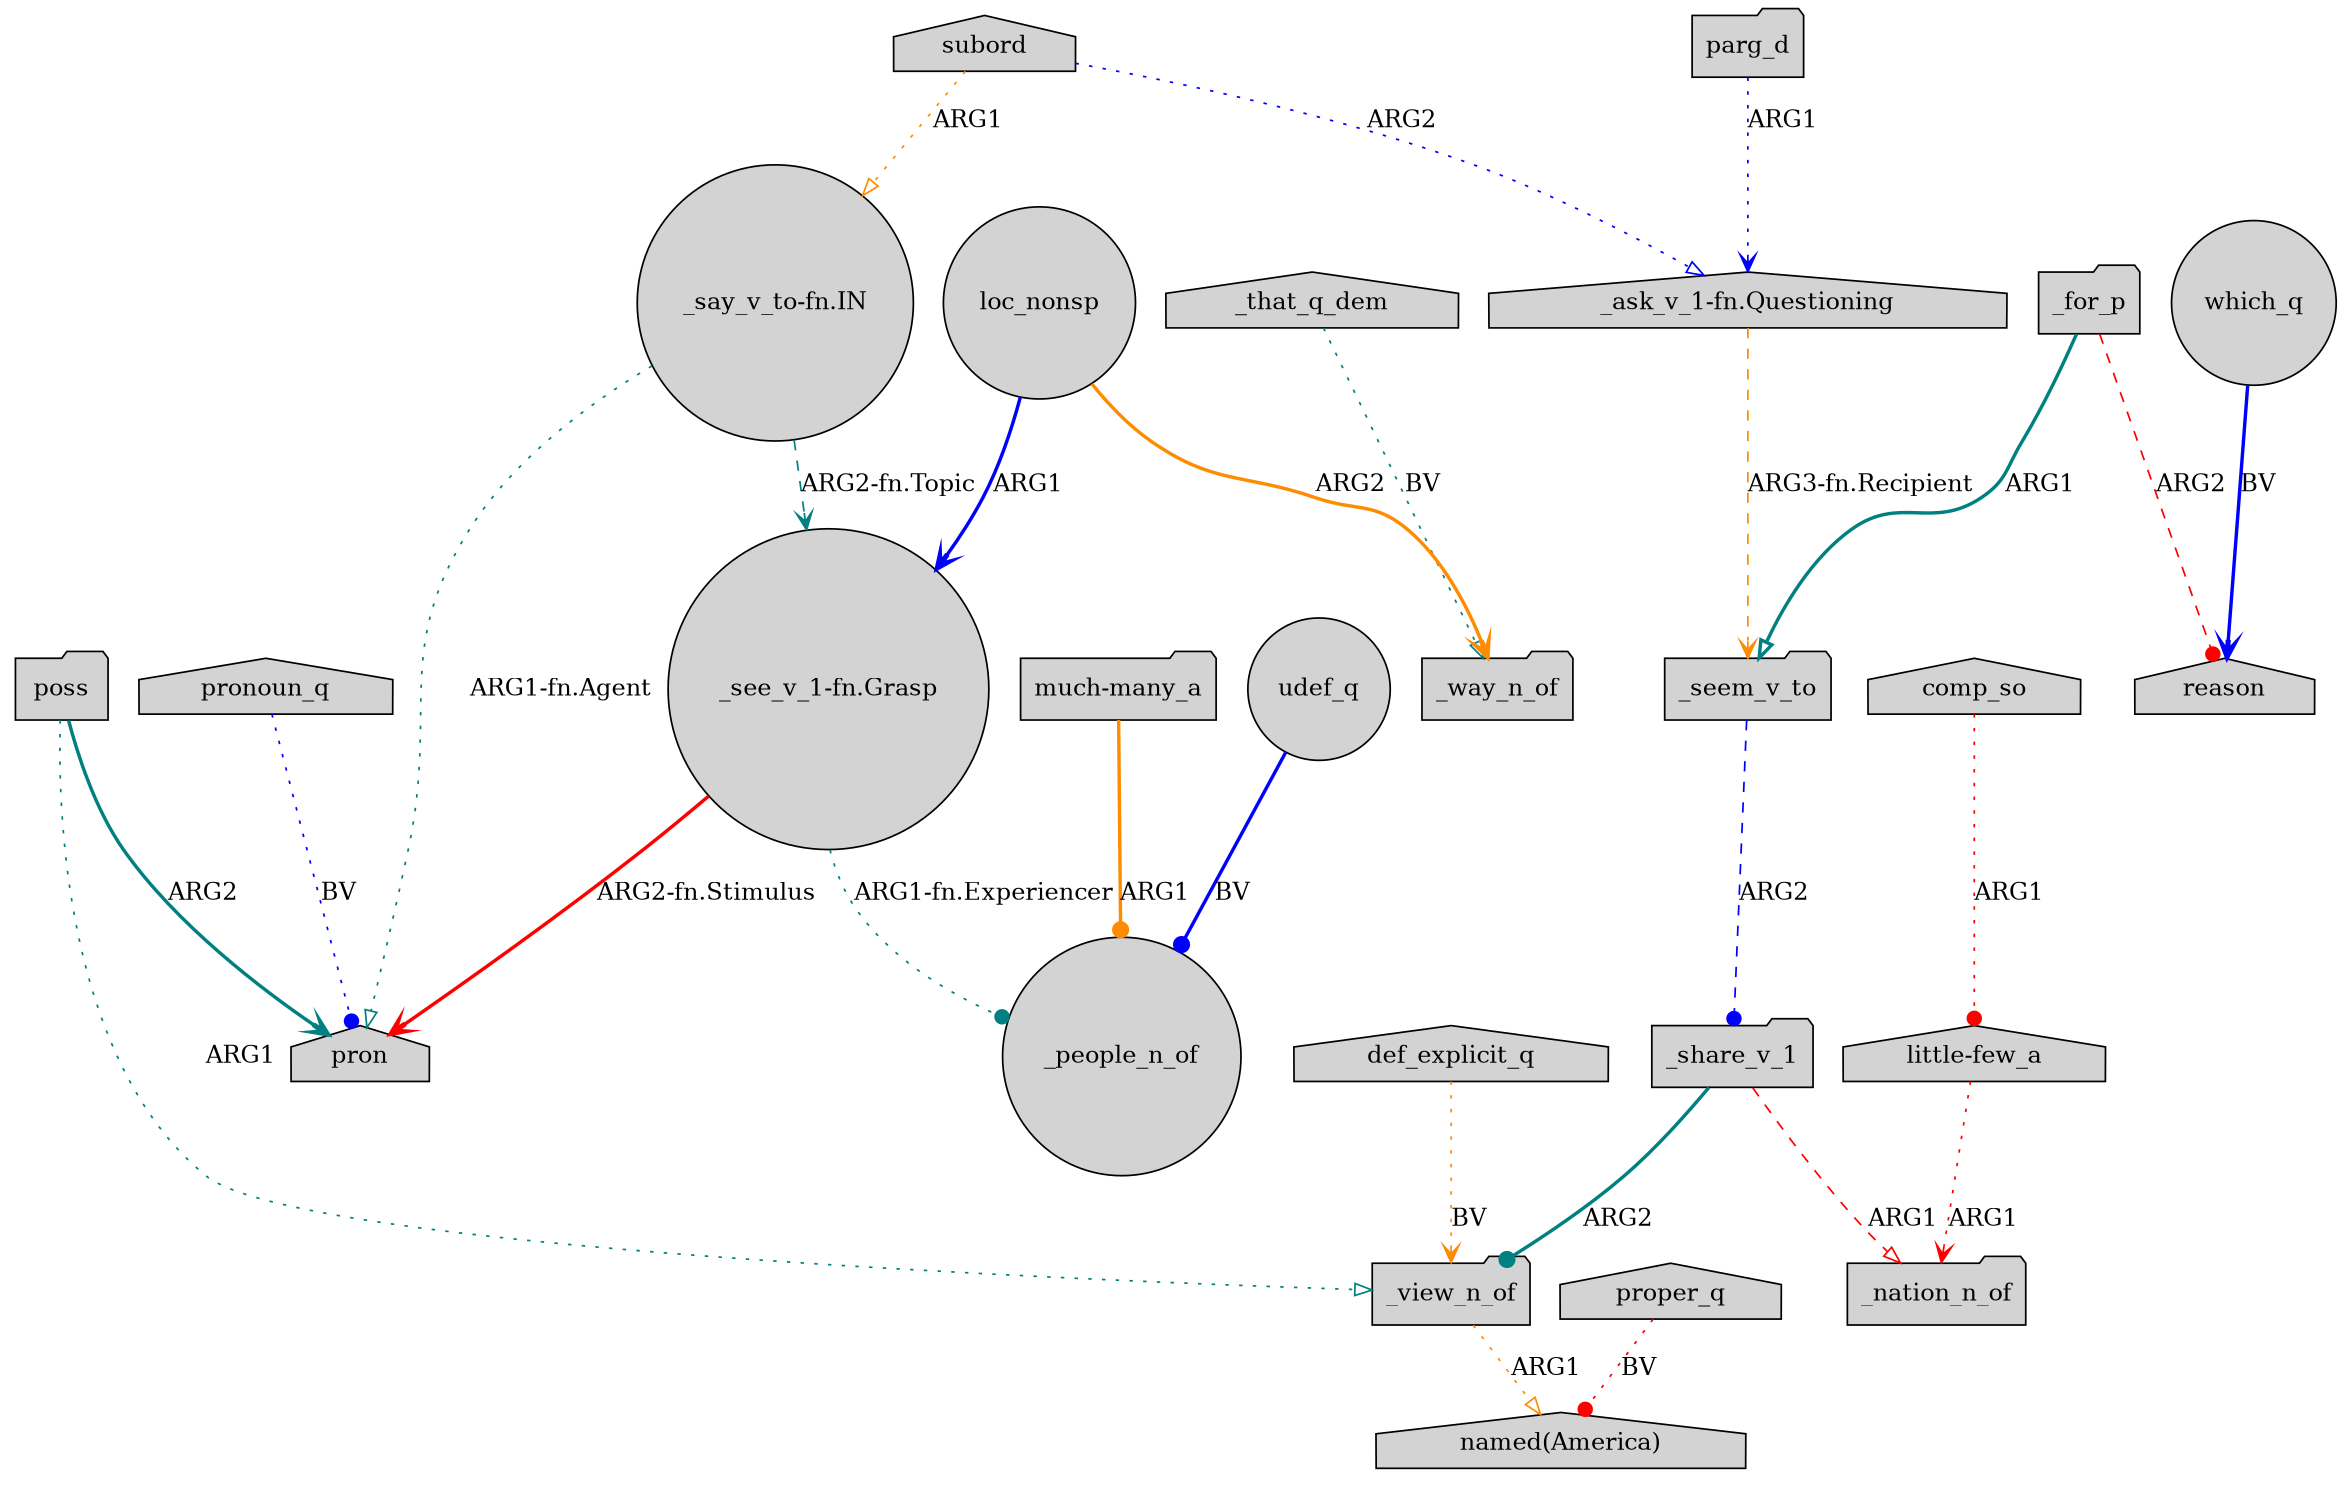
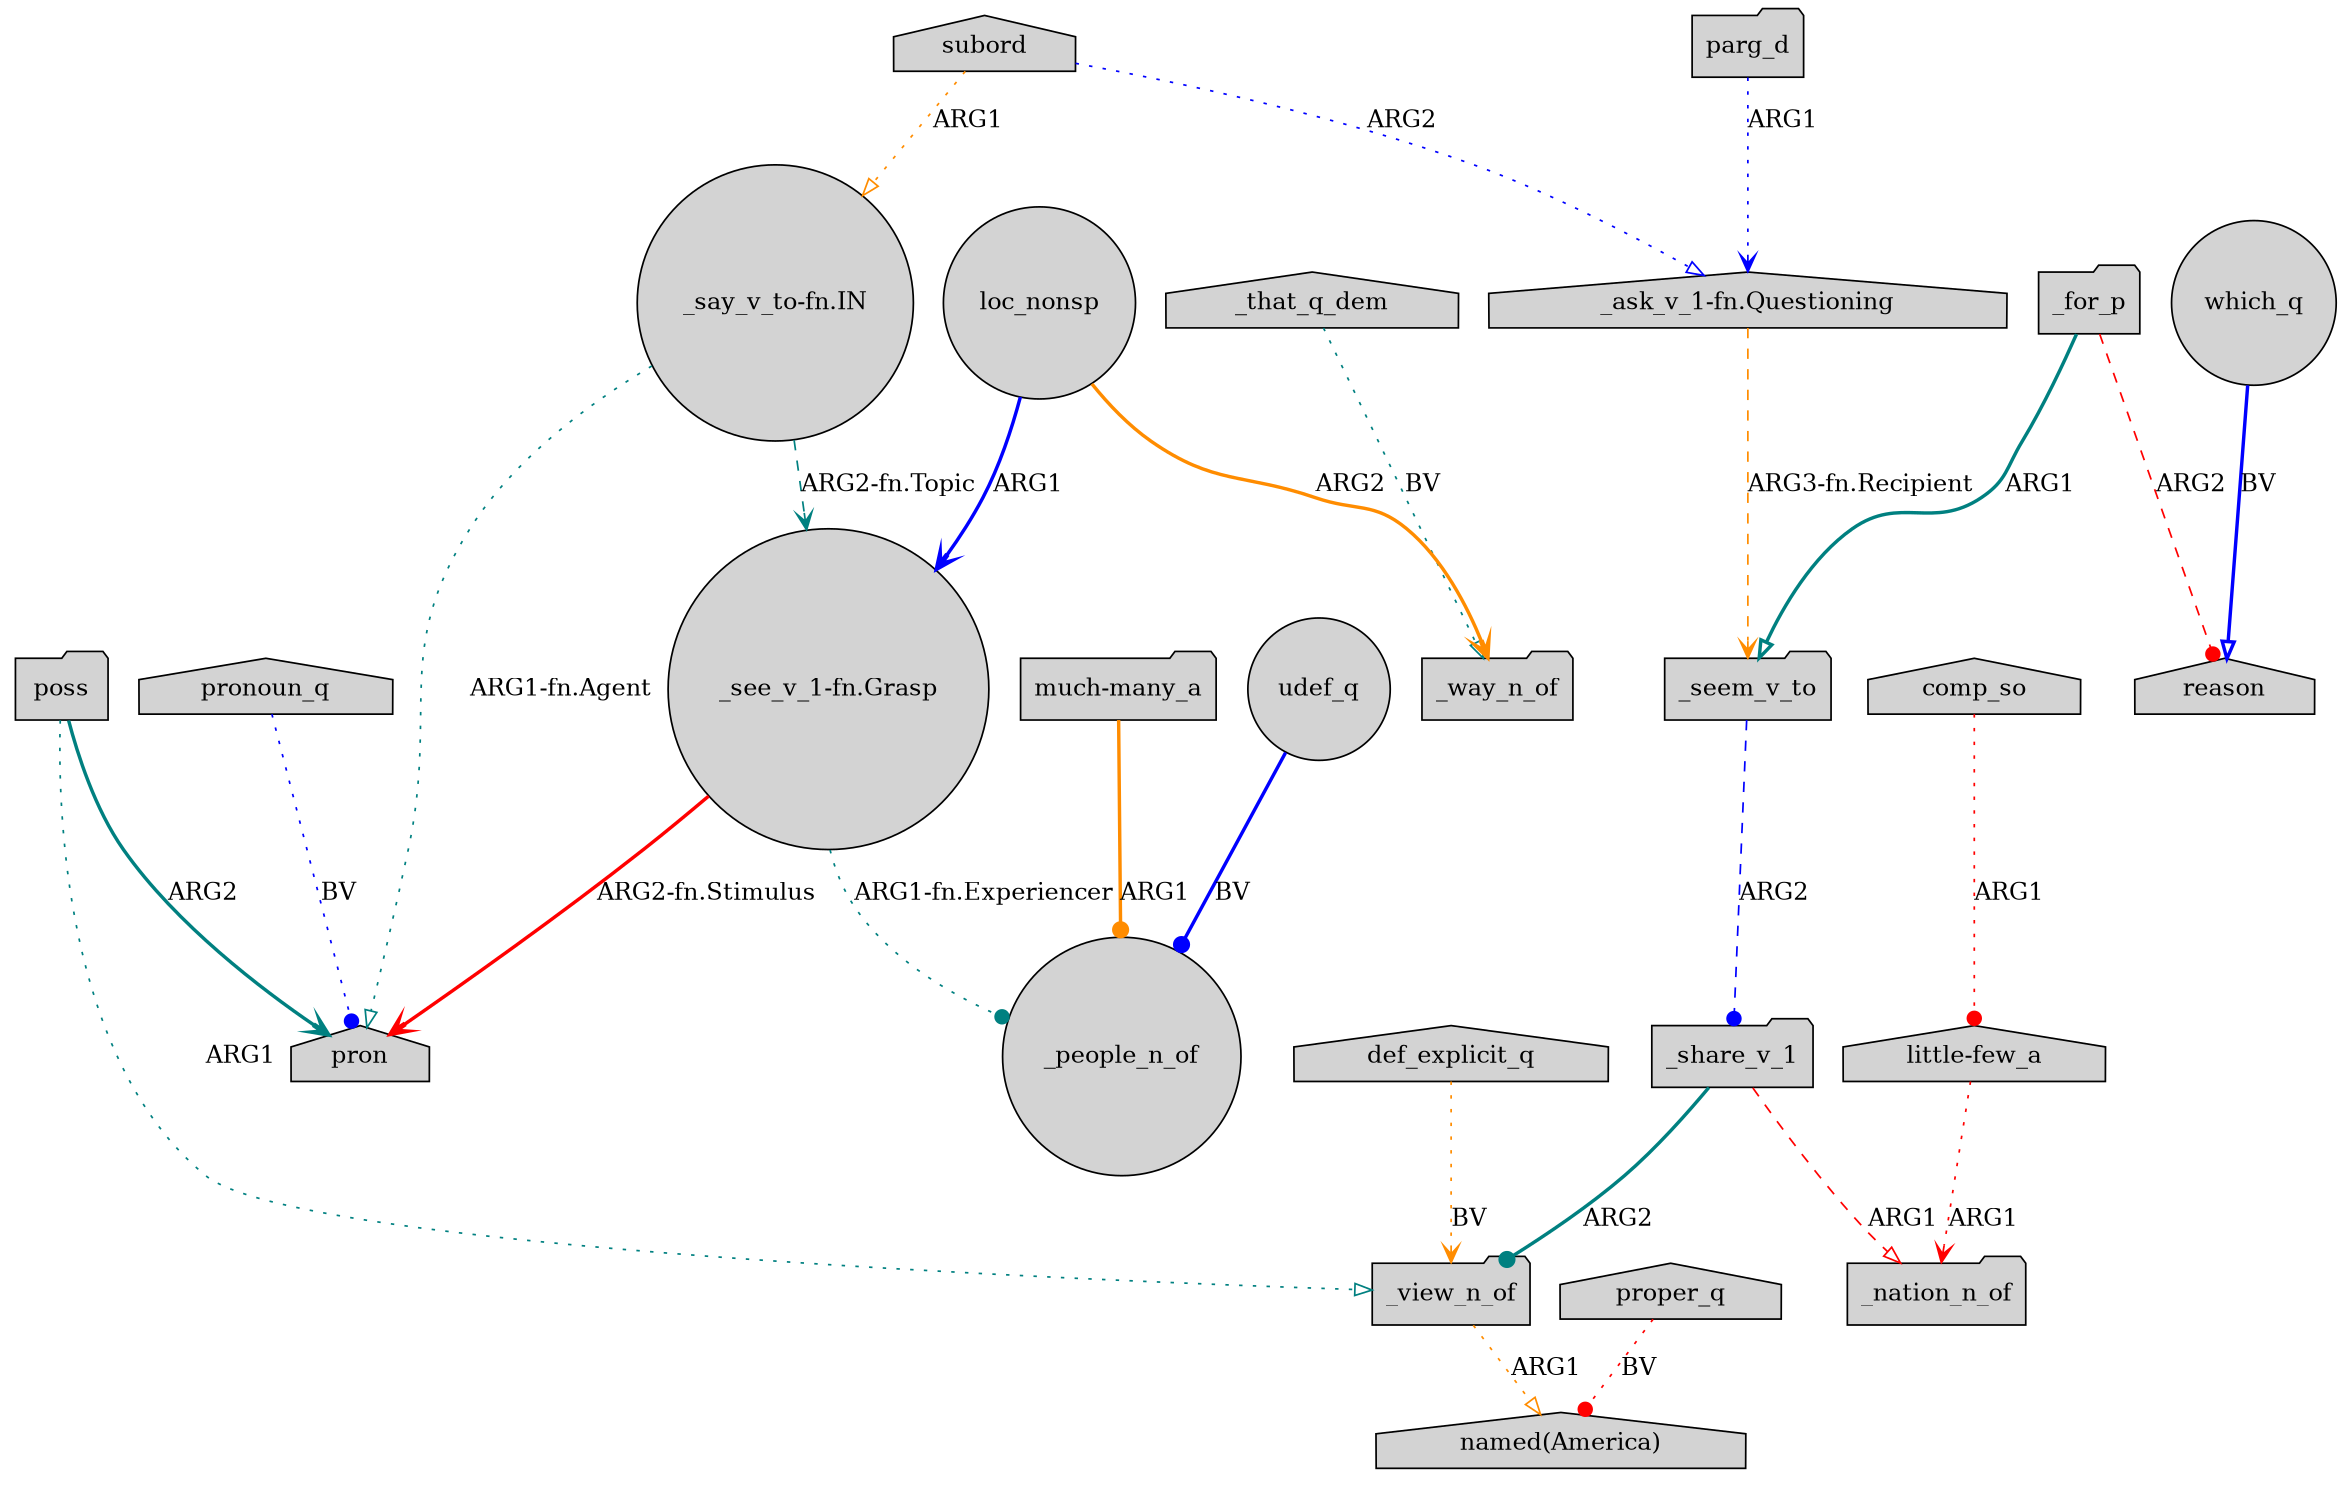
edge "which_q" -> "reason": arrowhead vee -> onormal
